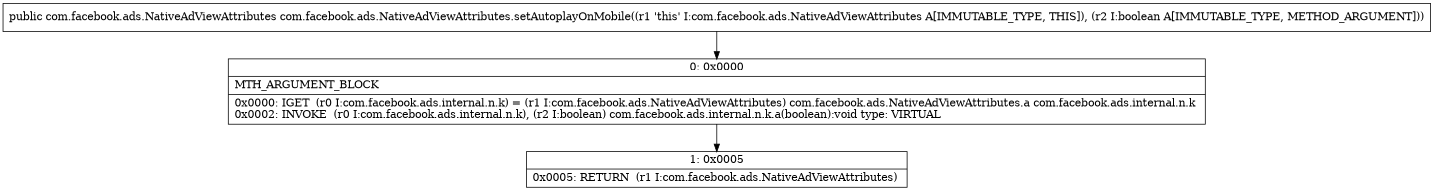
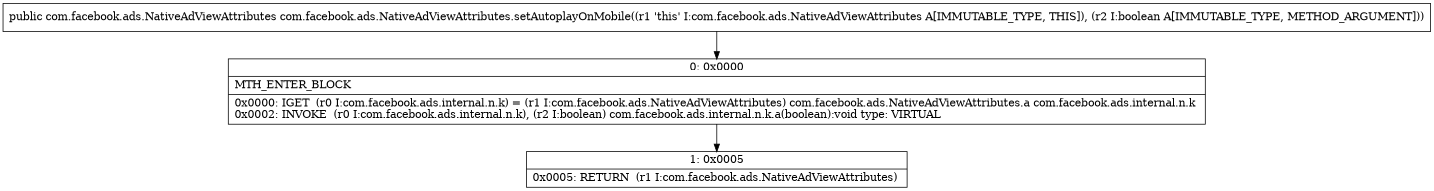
node "0: 0x0000": text "MTH_ARGUMENT_BLOCK" -> "MTH_ENTER_BLOCK"
